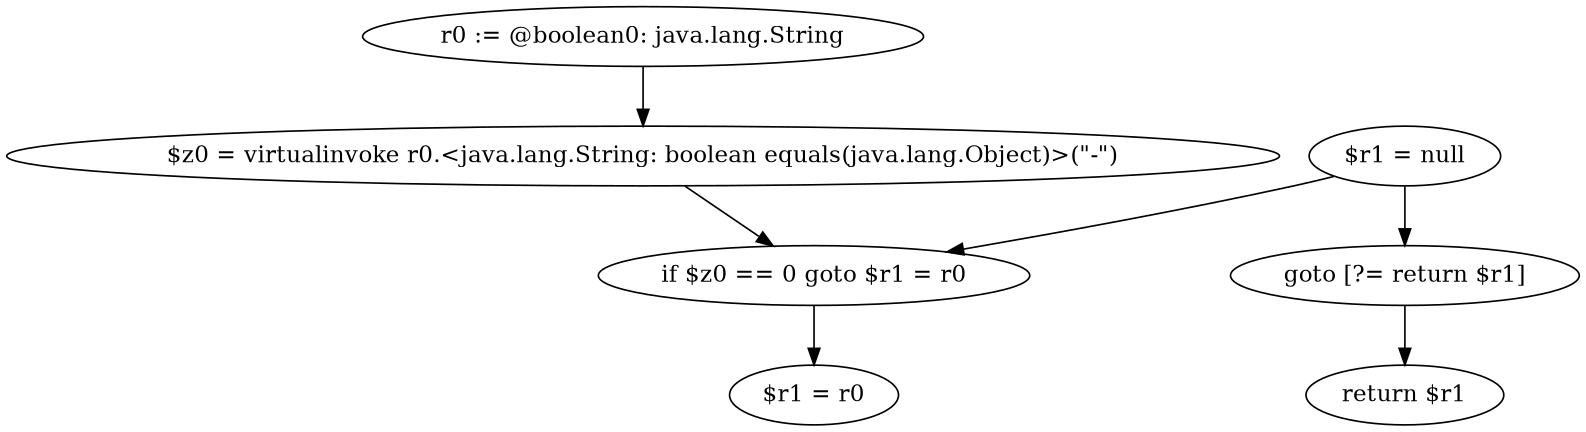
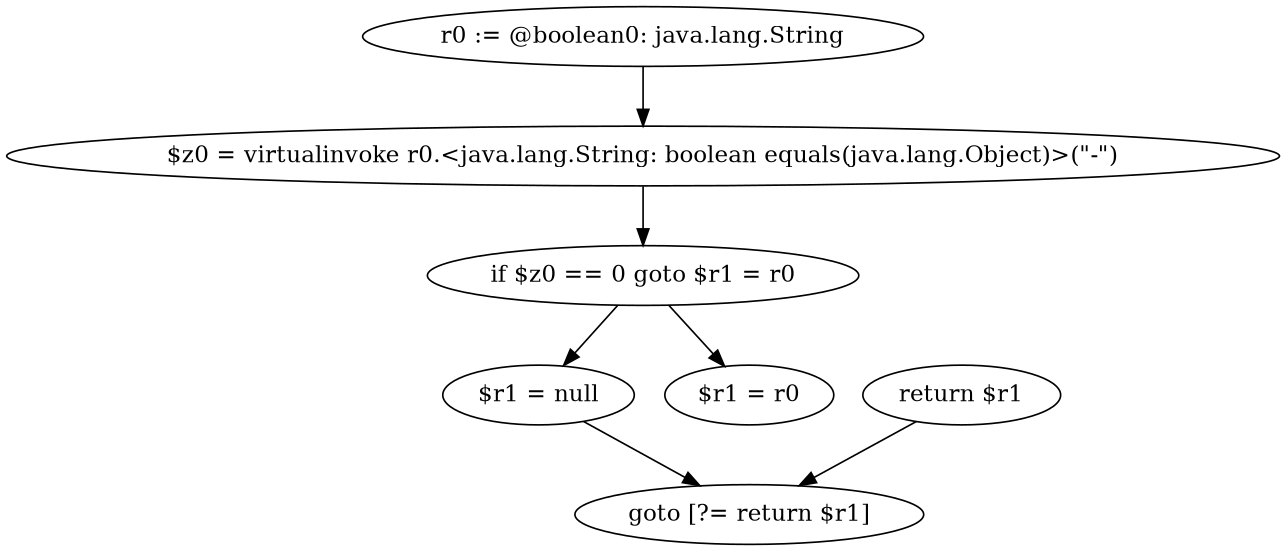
edge "$r1 = null" -> "if $z0 == 0 goto $r1 = r0": reversed
edge "goto [?= return $r1]" -> "return $r1": reversed
